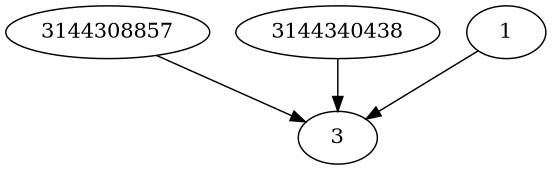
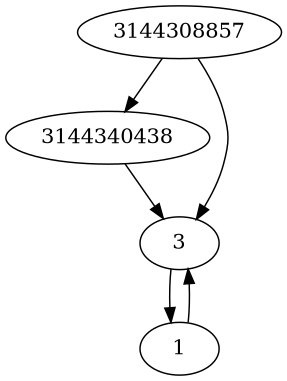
edge "3144308857" -> "3144340438": added
edge "3" -> "1": added
